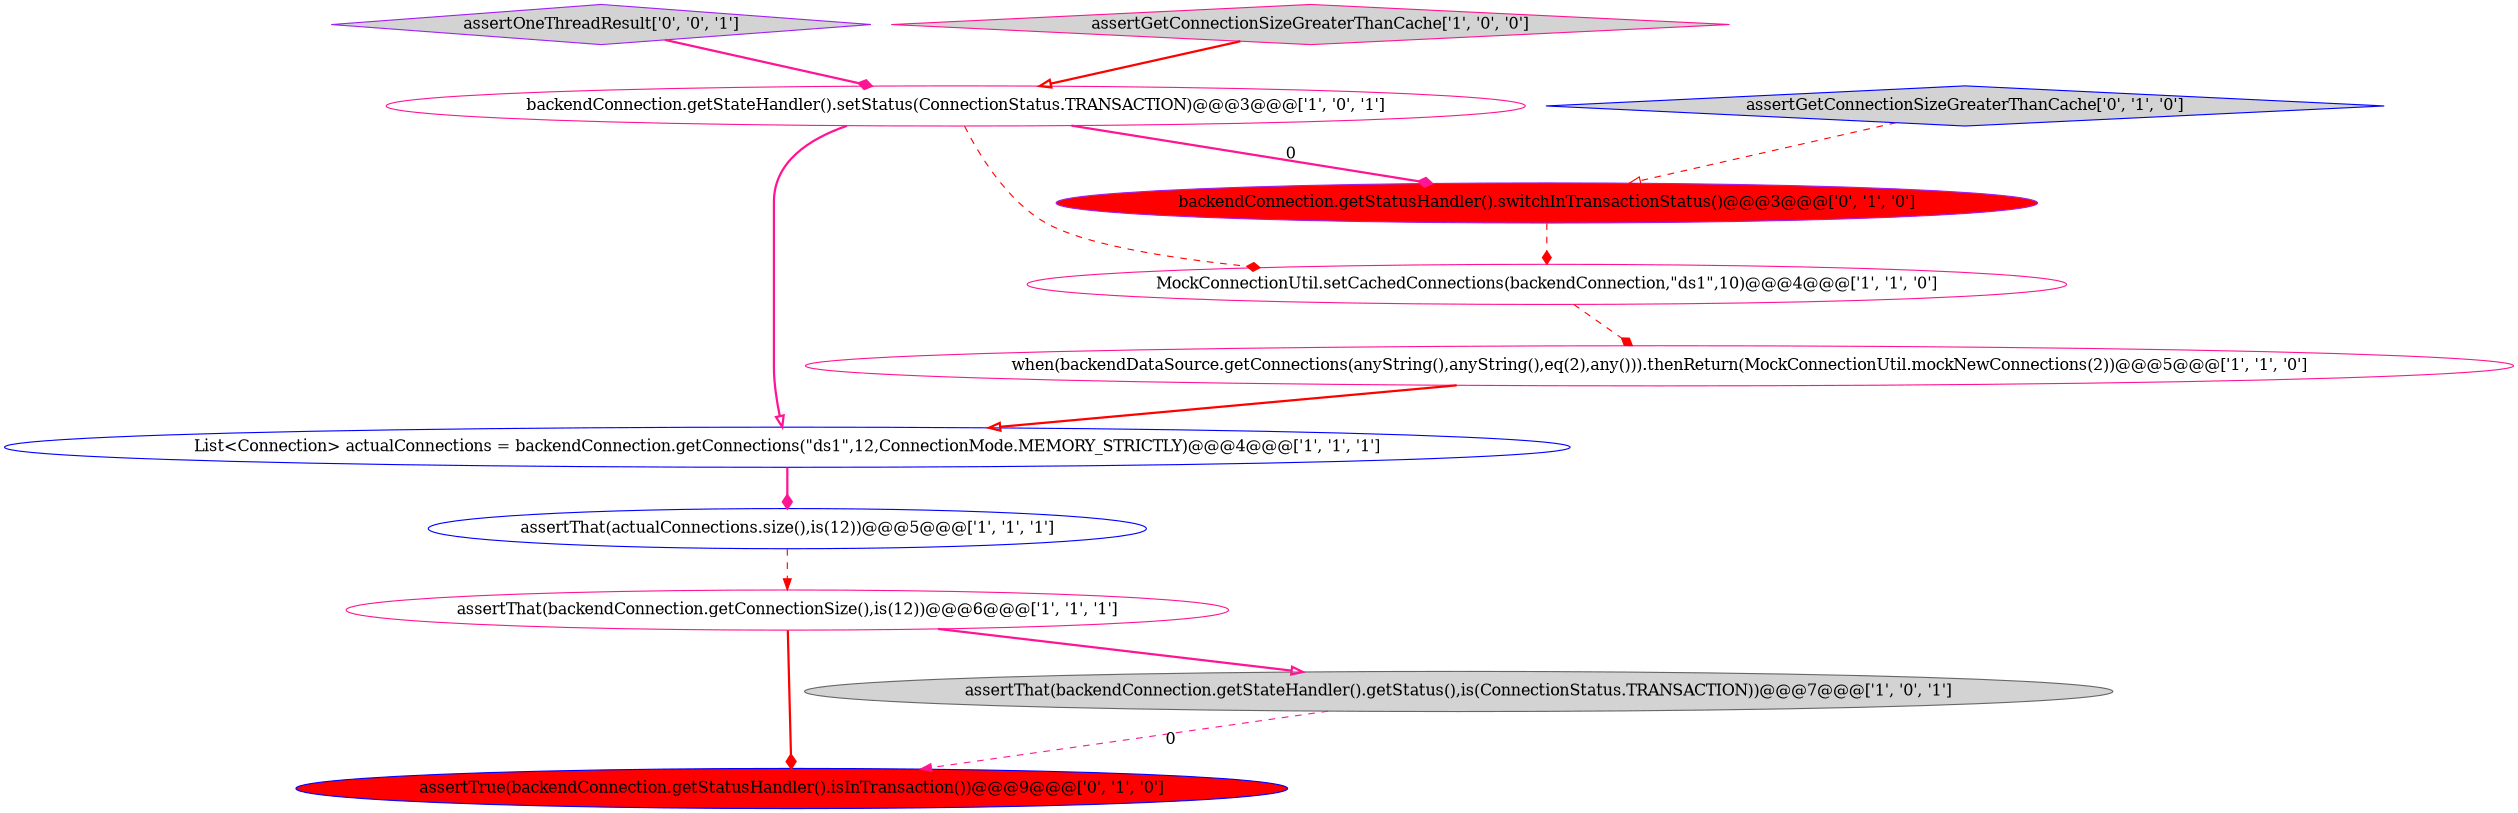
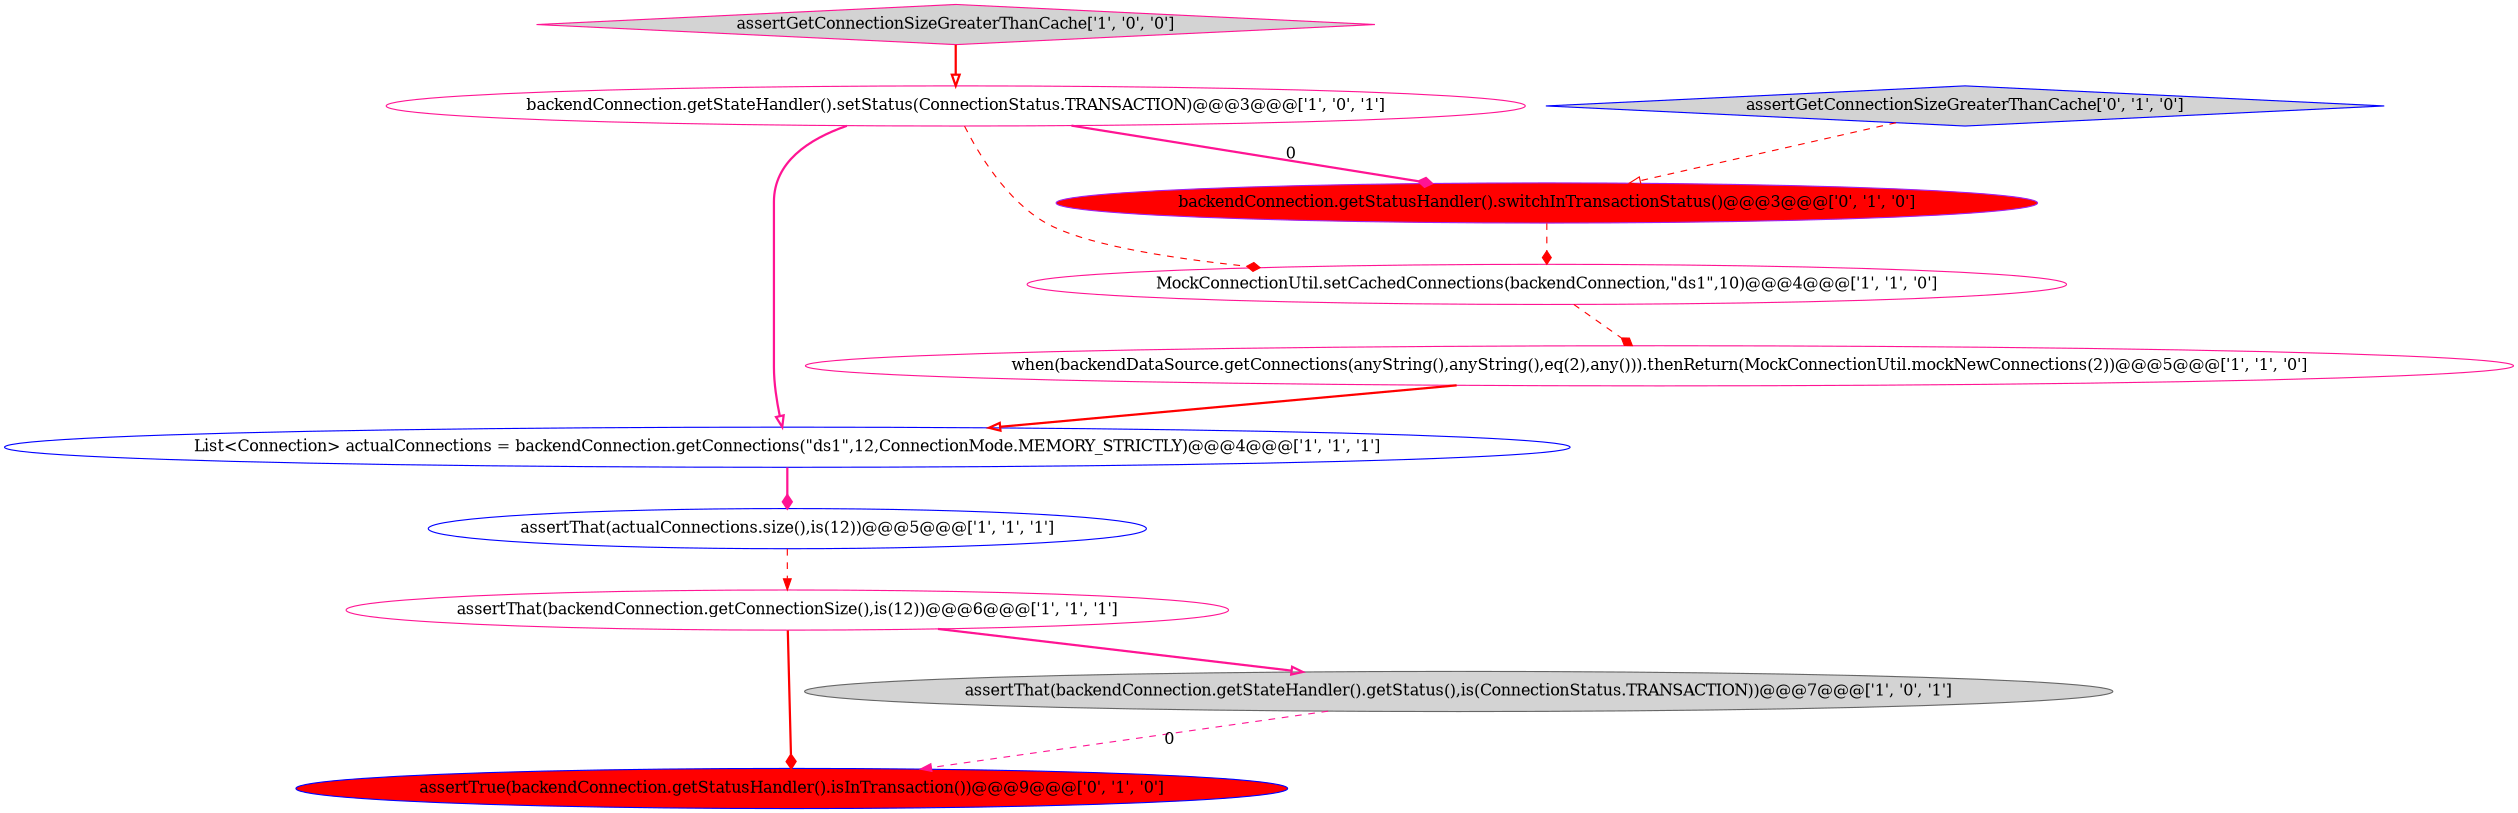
node "assertOneThreadResult['0', '0', '1']": removed
